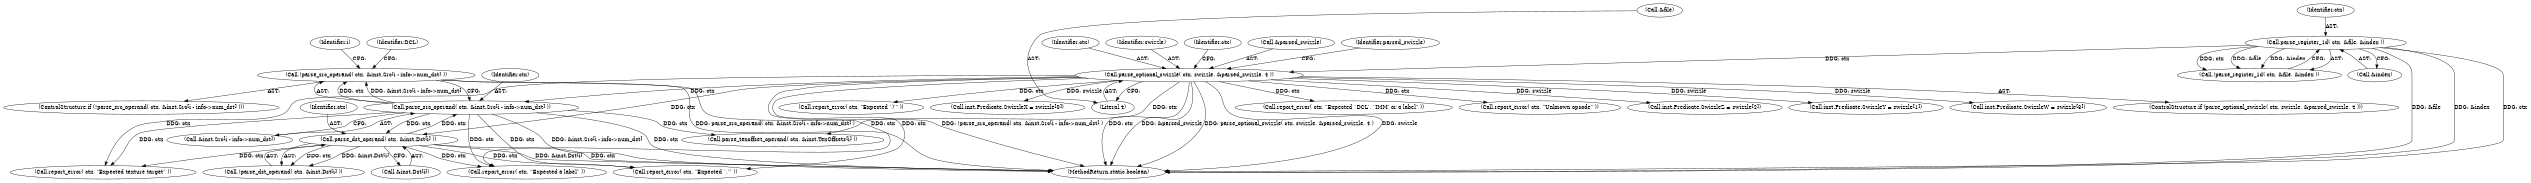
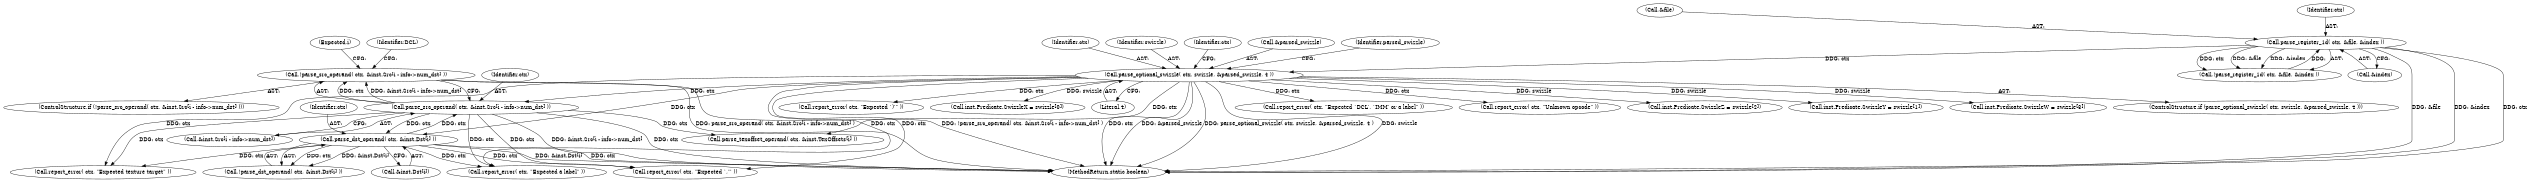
edge "(Call,&file)" -> "(Literal,4)": now "(Call,&file)" -> "(Call,parse_register_1d( ctx, &file, &index ))"
node "(Identifier,i)": label "(Identifier,i)" -> "(Expected,i)"
edge "(Call,!parse_register_1d( ctx, &file, &index ))" -> "(Call,parse_register_1d( ctx, &file, &index ))": label "CFG: " -> "DDG: "
